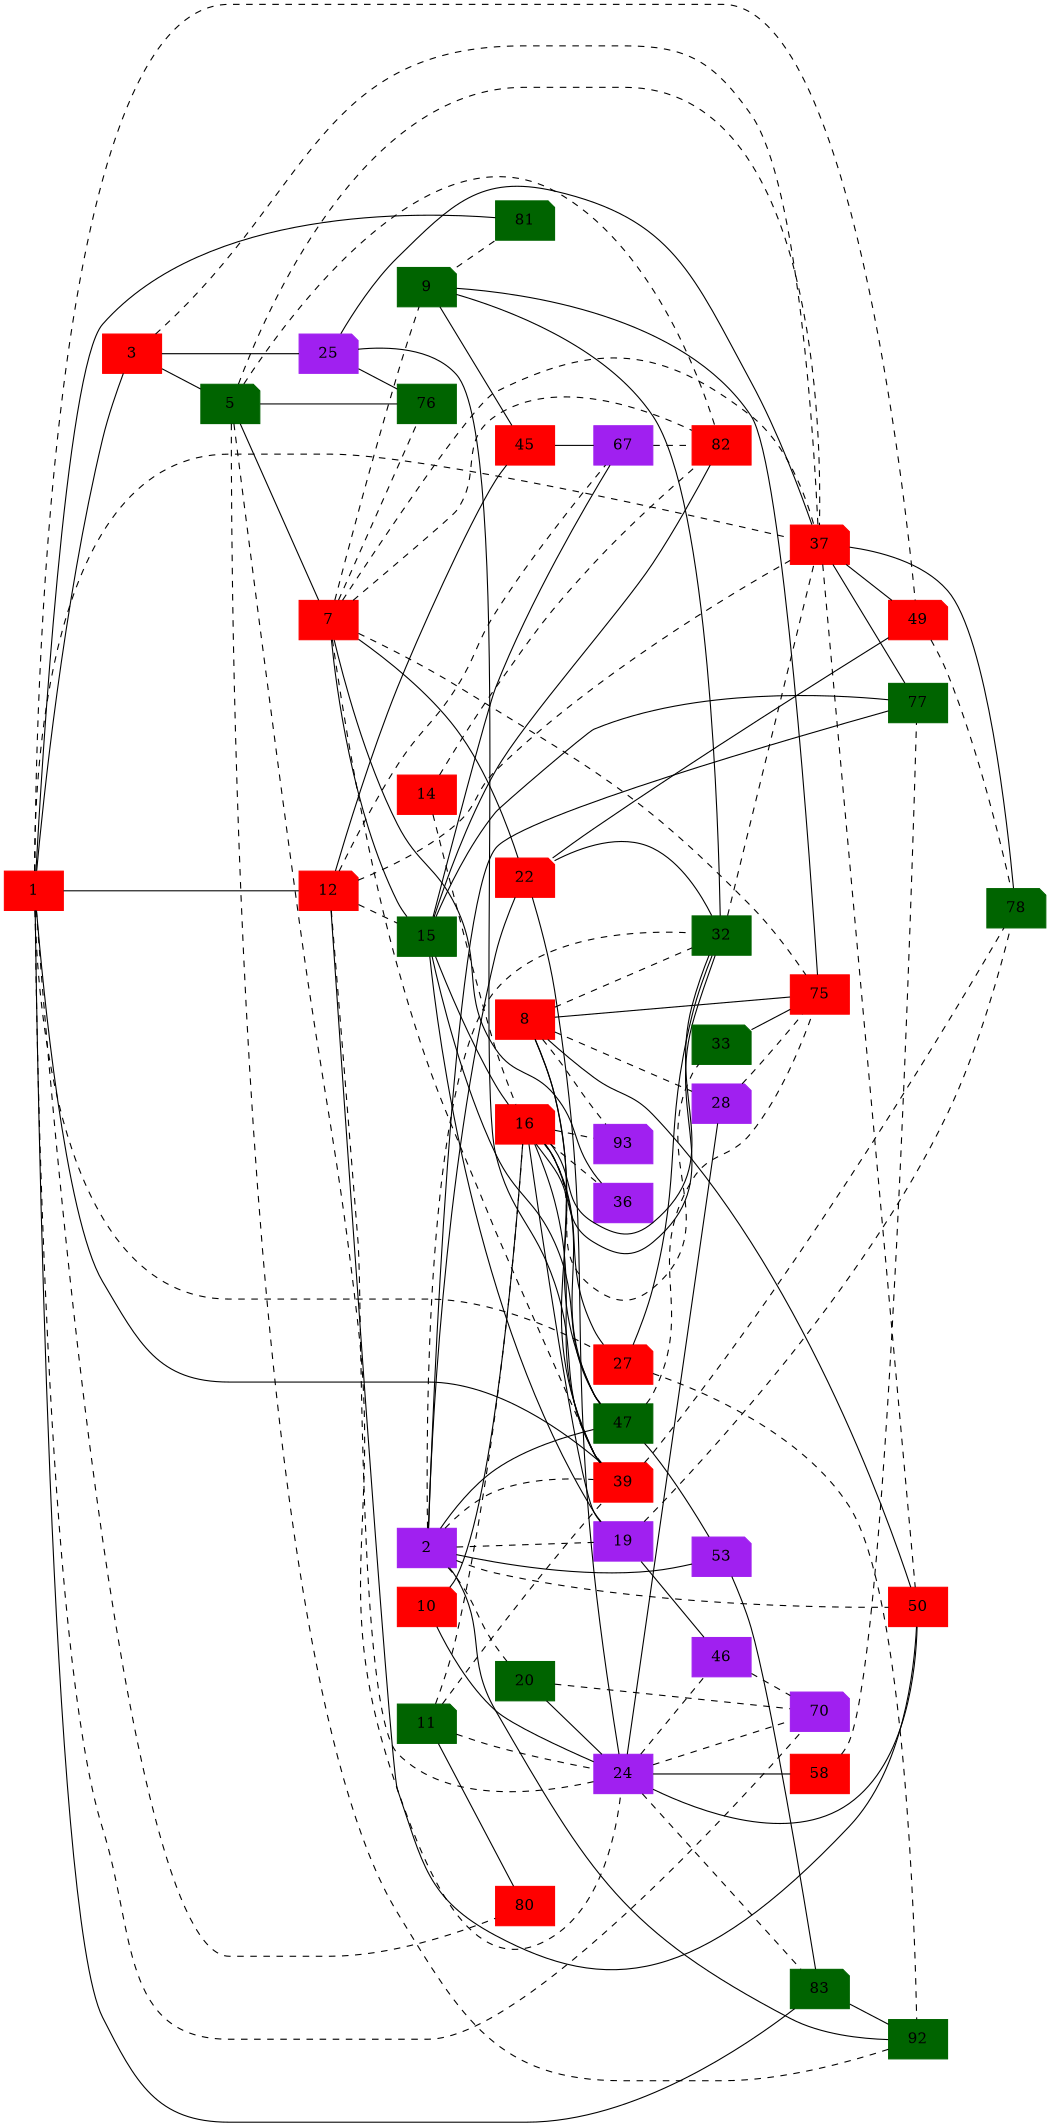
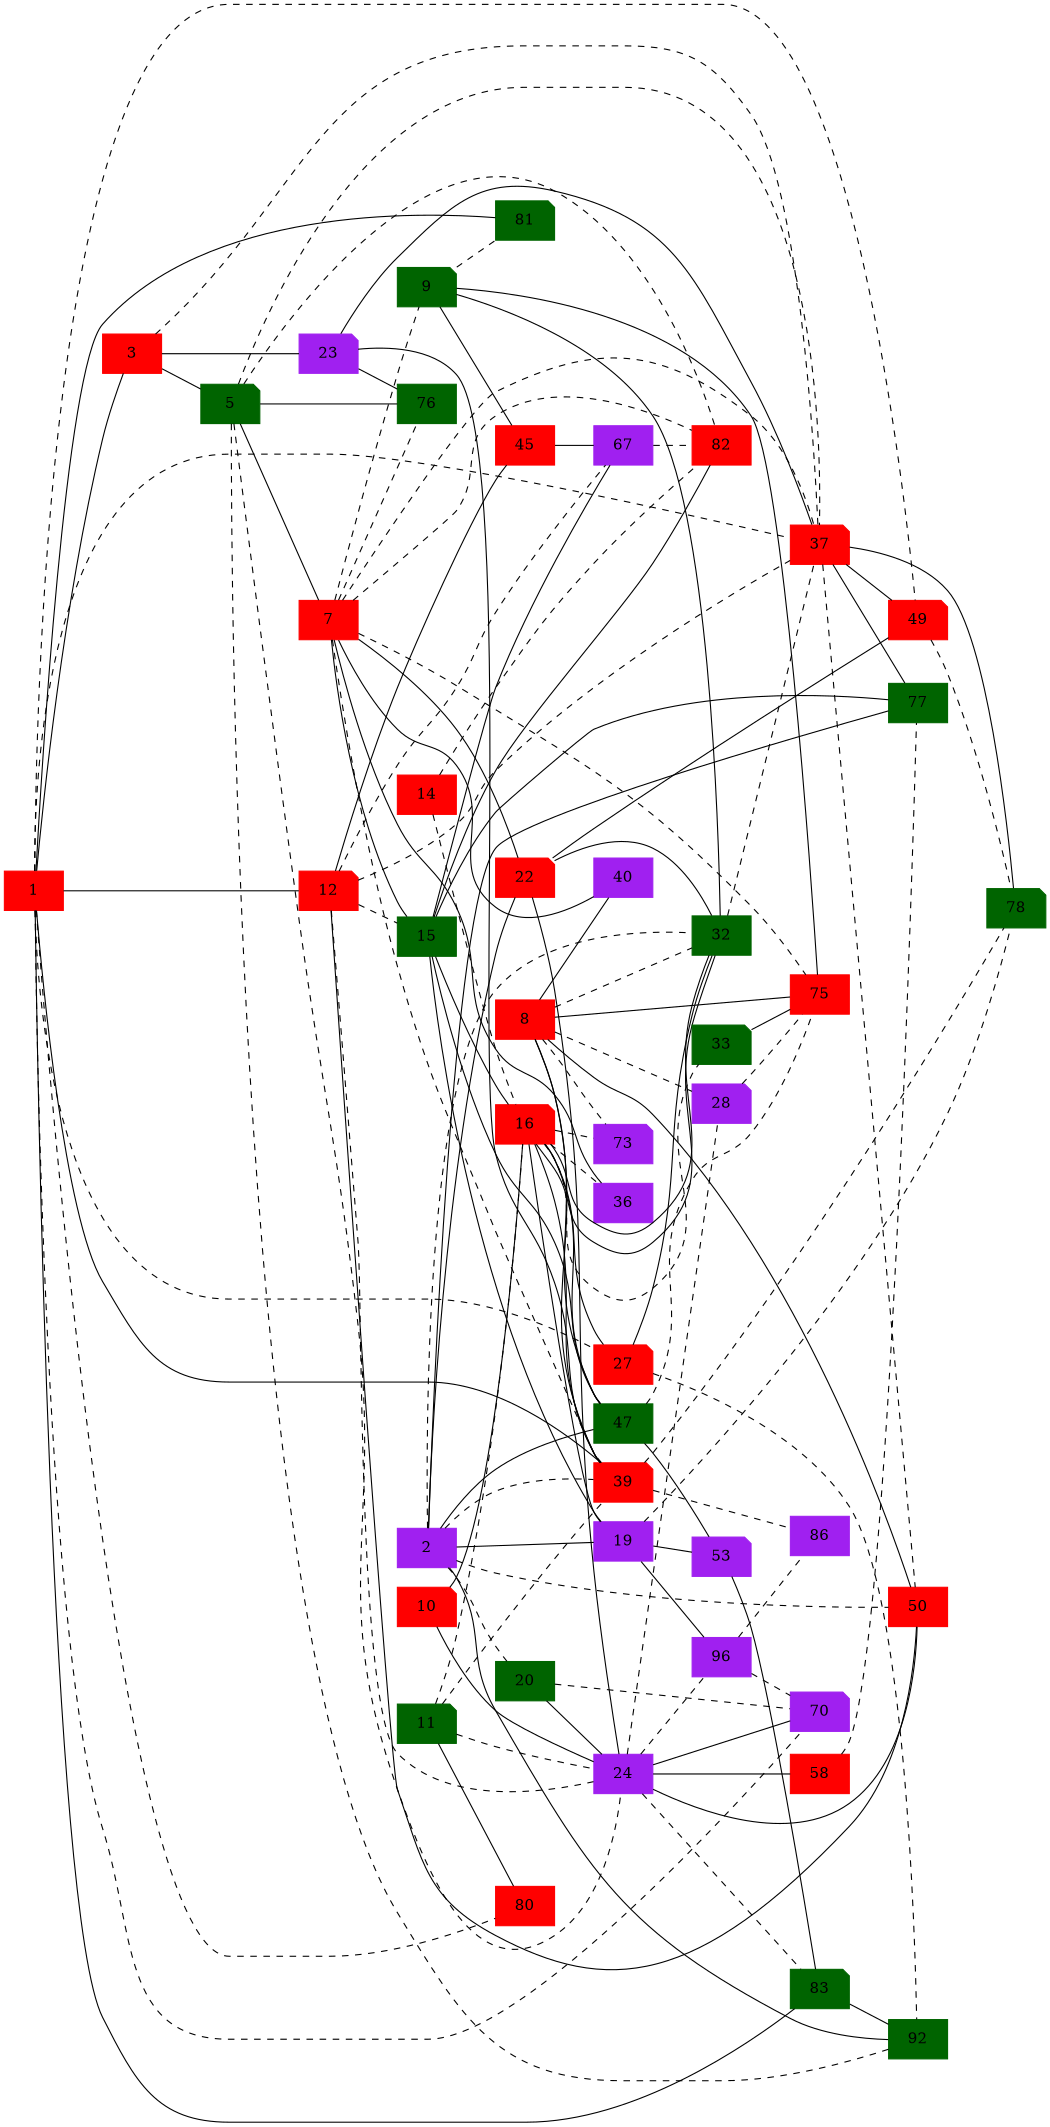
node "25": label "25" -> "23"
node "40": added
node "93": label "93" -> "73"
edge "28" -- "24": style solid -> dashed
node "86": added
edge "19" -- "2": style dashed -> solid
edge "2" -- "53": now "19" -- "53"
node "46": label "46" -> "96"
edge "70" -- "24": style dashed -> solid
